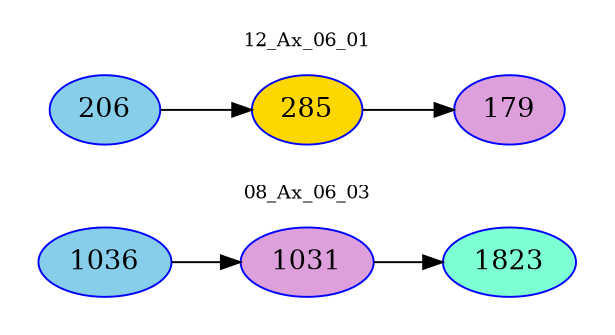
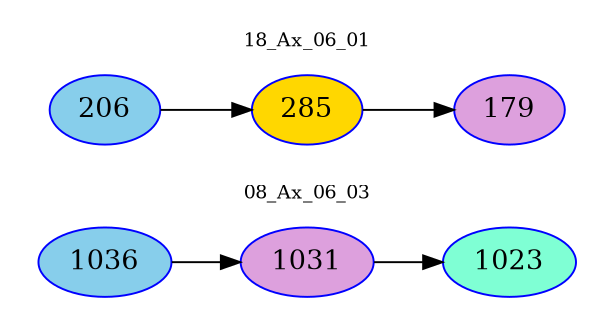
cluster "12_Ax_06_01": label "12_Ax_06_01" -> "18_Ax_06_01"
node "1823": label "1823" -> "1023"
